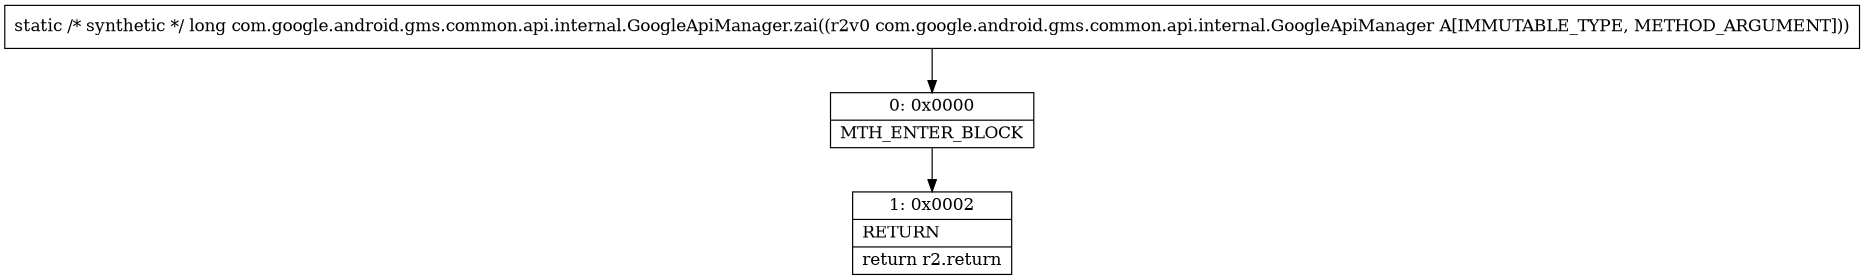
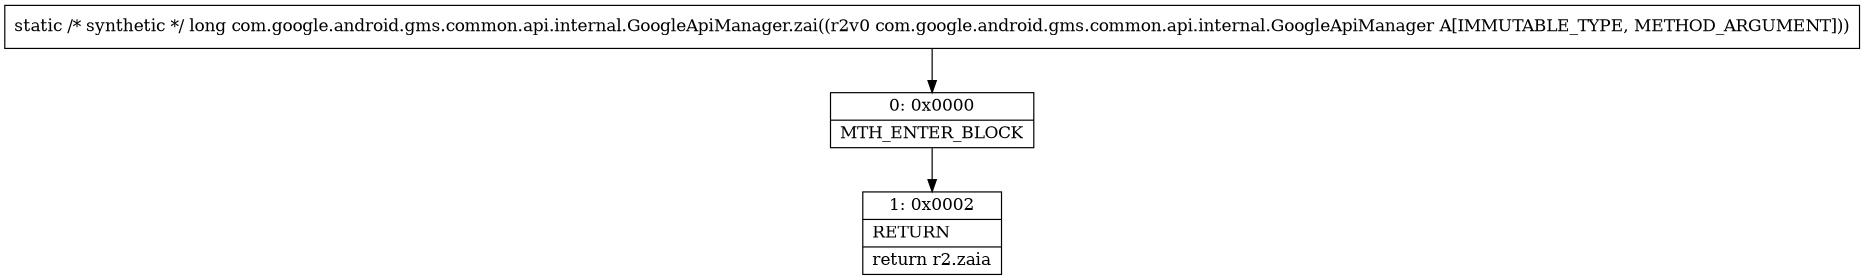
node "1: 0x0002": text "return r2.return" -> "return r2.zaia"
